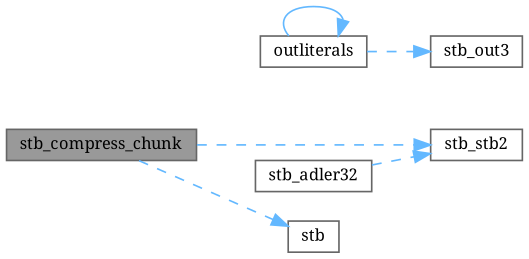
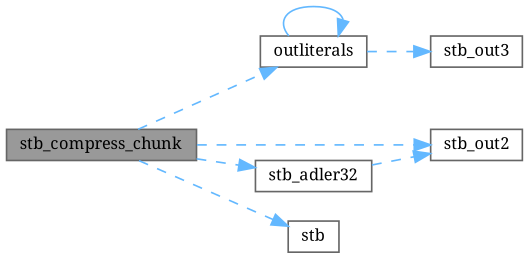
edge "stb_compress_chunk" -> "outliterals": added
node "stb_stb2": label "stb_stb2" -> "stb_out2"
edge "stb_compress_chunk" -> "stb_adler32": added
